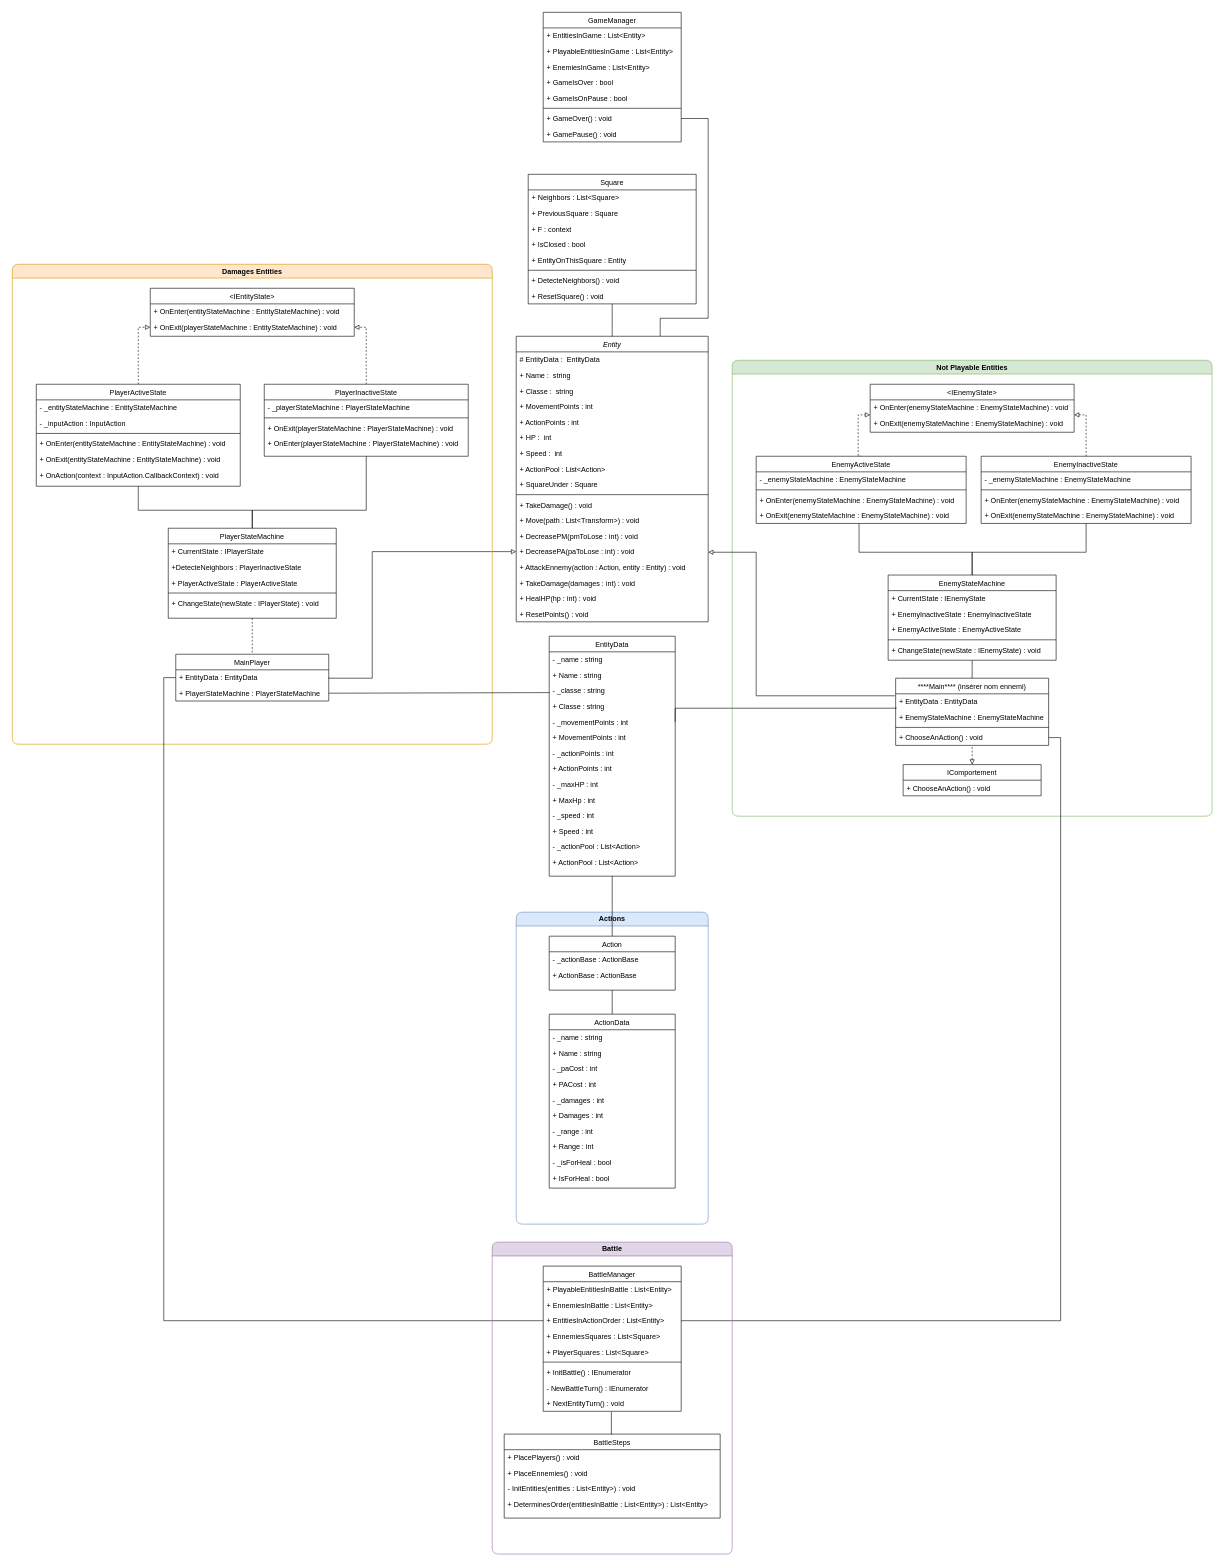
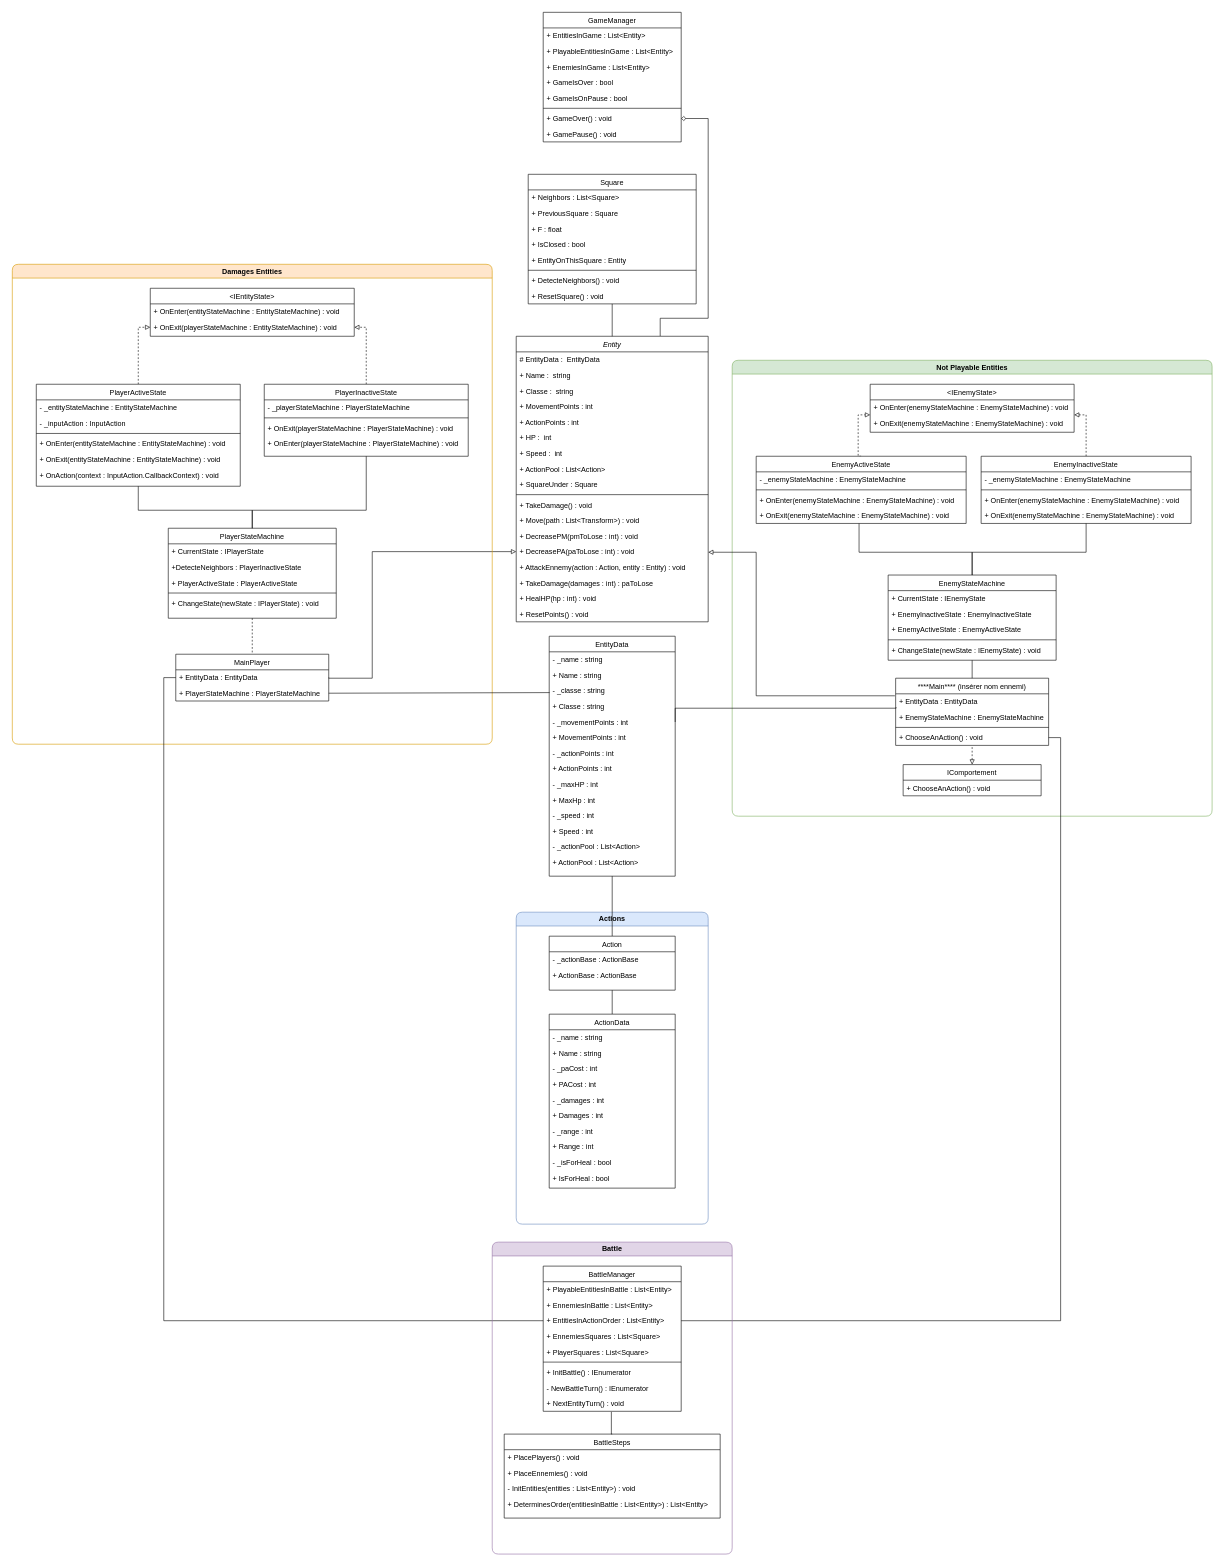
edge "+ GameOver() : void" -- "Entity": arrowhead none -> diamond
node "+ F : context": label "+ F : context" -> "+ F : float"
node "+ TakeDamage(damages : int) : void": label "+ TakeDamage(damages : int) : void" -> "+ TakeDamage(damages : int) : paToLose"
